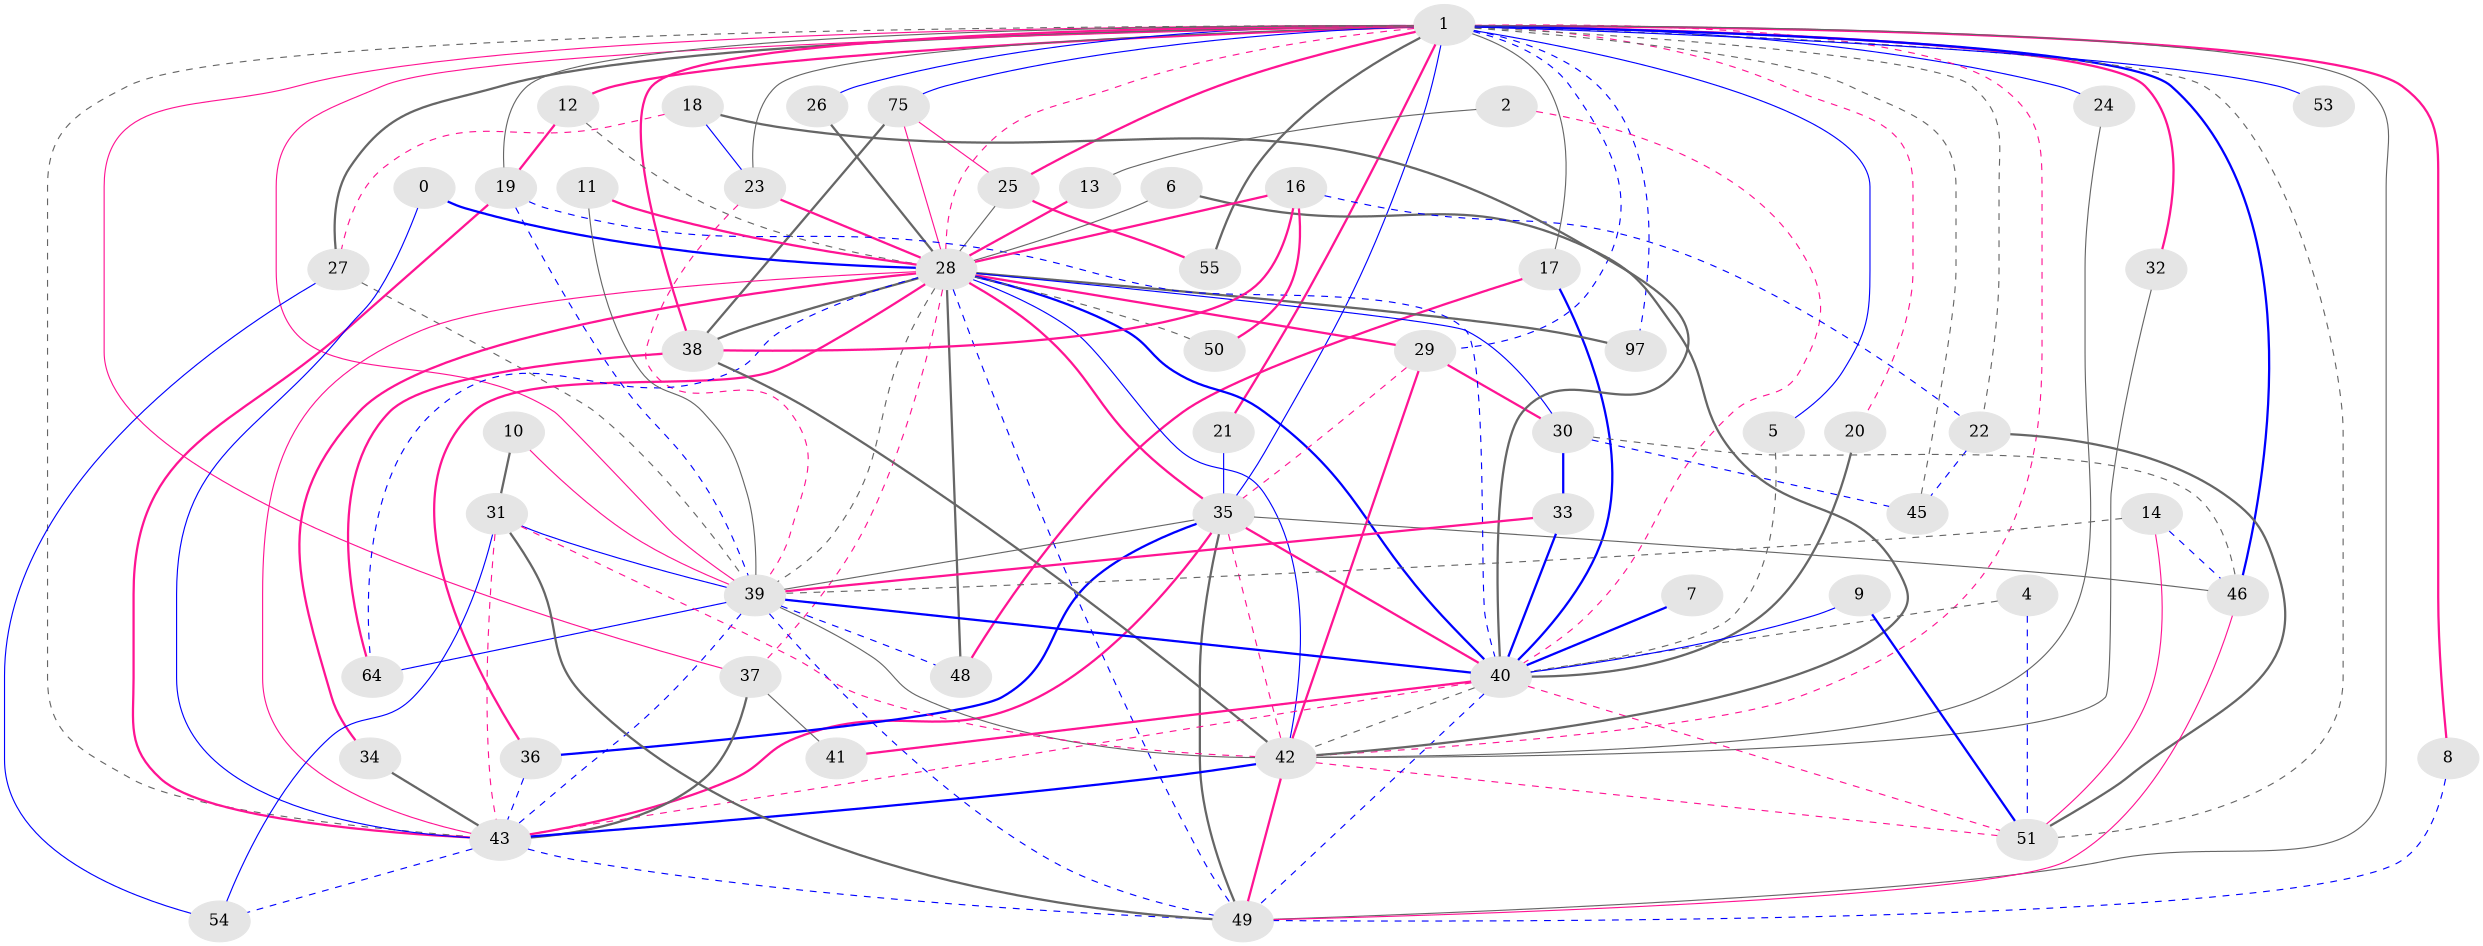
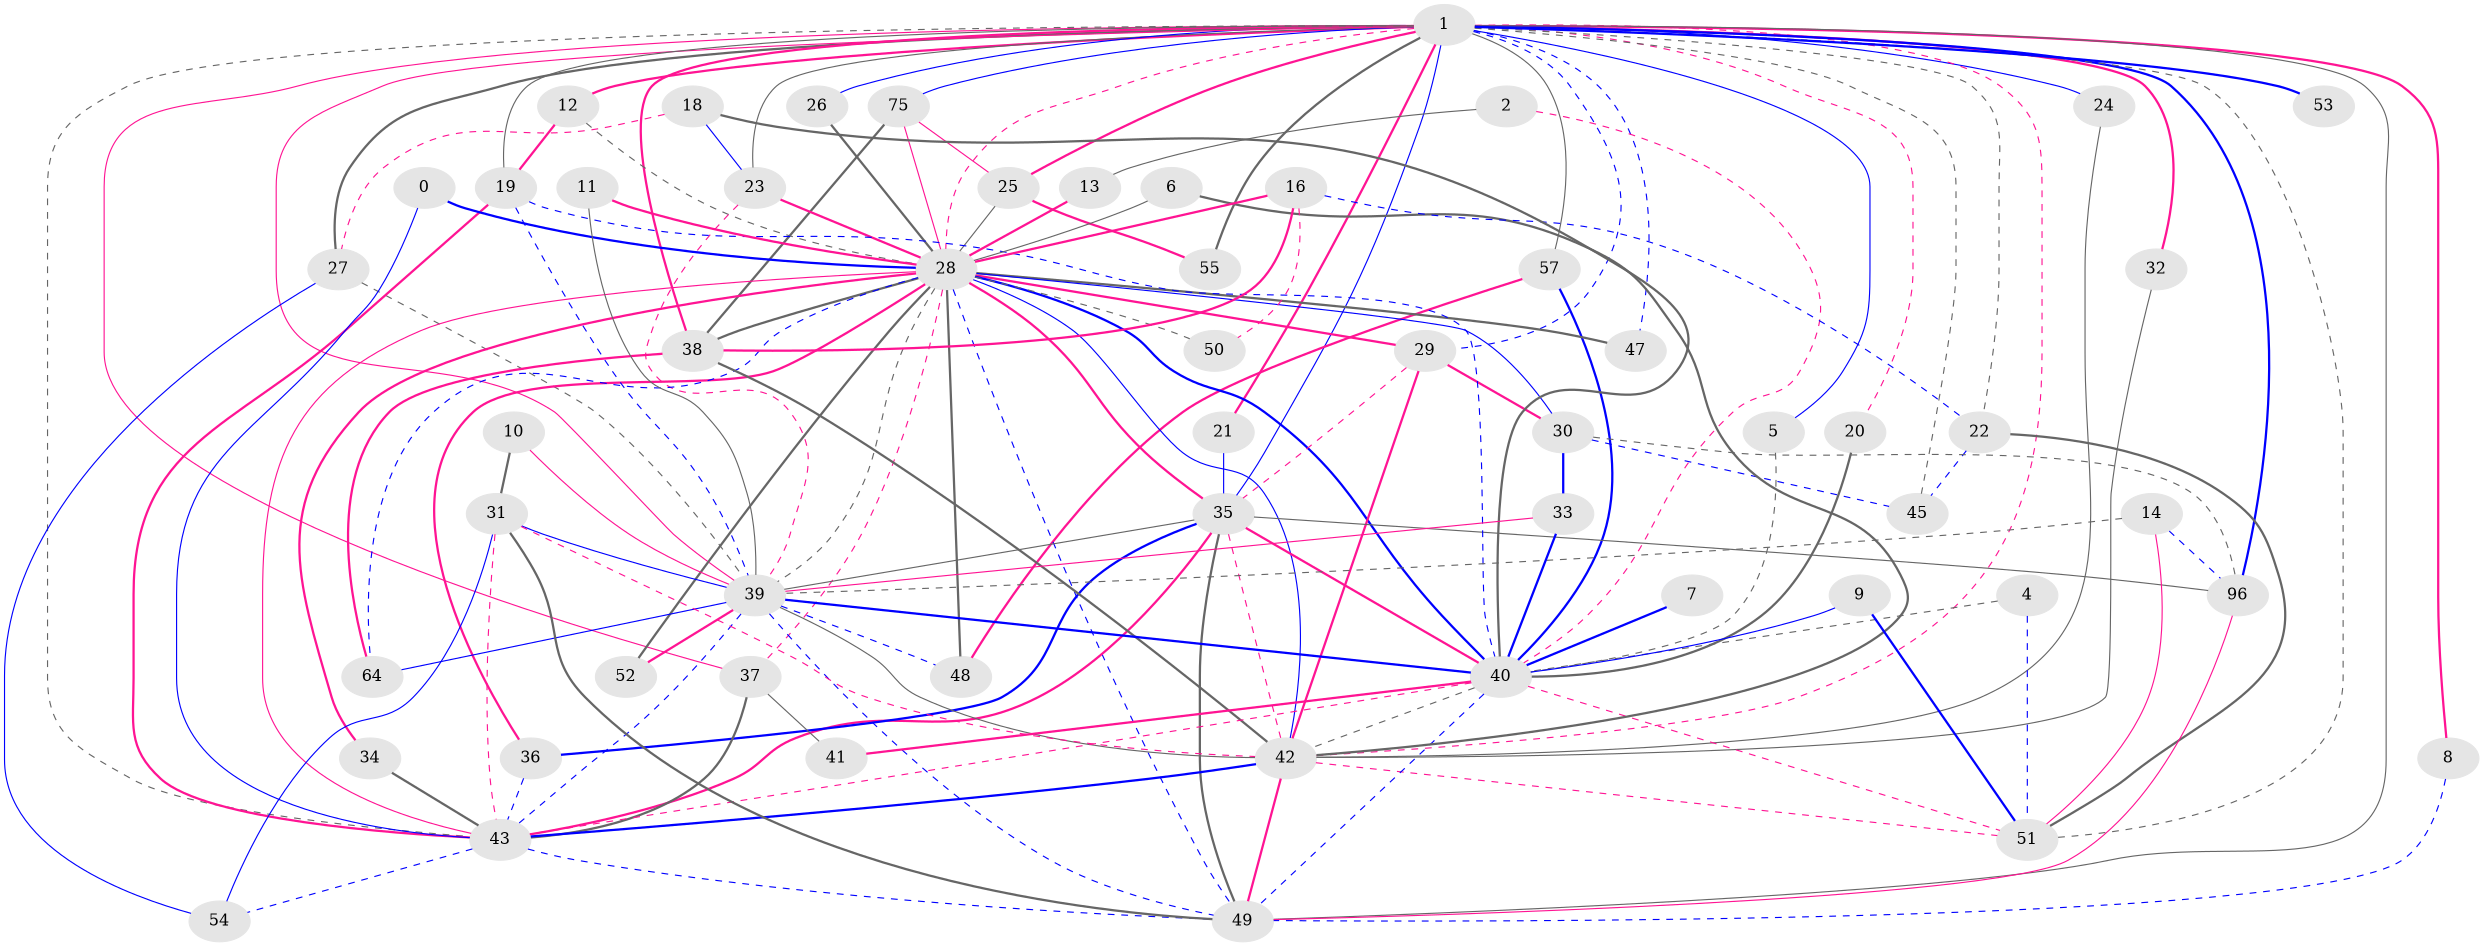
edge "1" -- "53": style solid -> bold
node "17": label "17" -> "57"
edge "16" -- "50": style bold -> dashed
node "97": label "97" -> "47"
edge "33" -- "39": style bold -> solid
node "46": label "46" -> "96"
node "52": added
